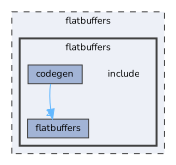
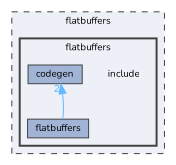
edge "codegen" -> "flatbuffers": reversed
